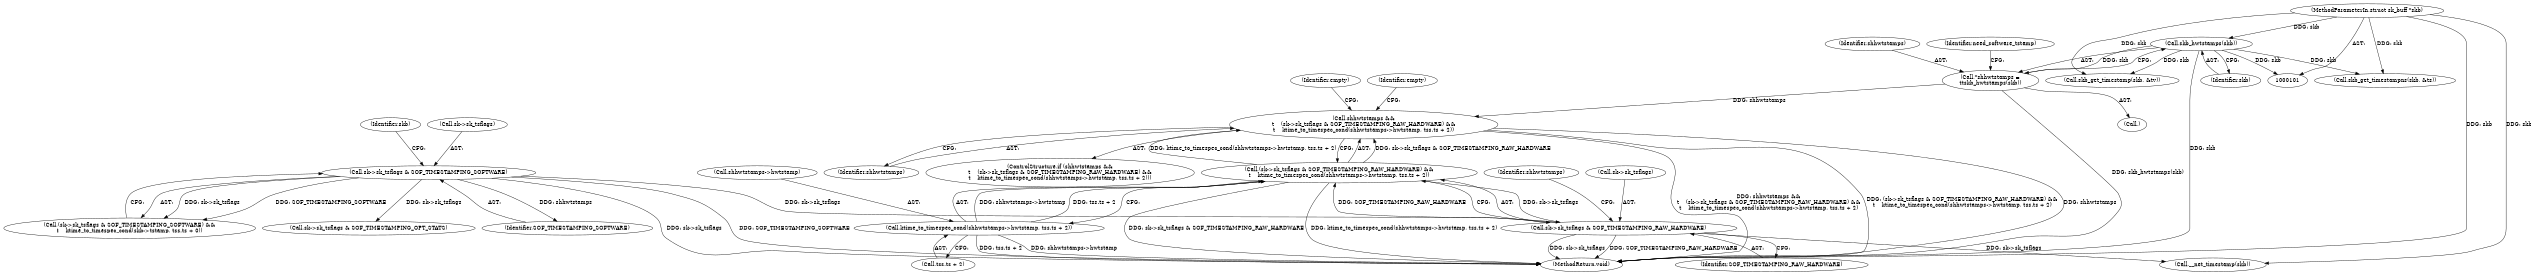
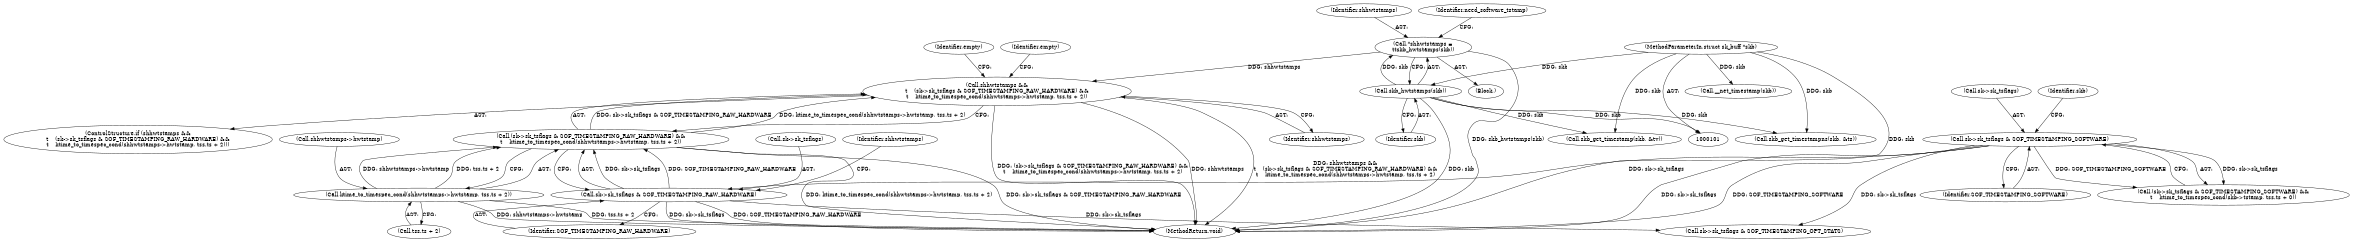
node "(Call,)": label "(Call,)" -> "(Block,)"
edge "(Call,sk->sk_tsflags & SOF_TIMESTAMPING_SOFTWARE)" -> "(Identifier,SOF_TIMESTAMPING_SOFTWARE)": label "DDG: shhwtstamps" -> "CFG: "
edge "(Call,sk->sk_tsflags & SOF_TIMESTAMPING_RAW_HARDWARE)" -> "(Call,__net_timestamp(skb))": now "(Call,sk->sk_tsflags & SOF_TIMESTAMPING_RAW_HARDWARE)" -> "(Call,sk->sk_tsflags & SOF_TIMESTAMPING_OPT_STATS)"
